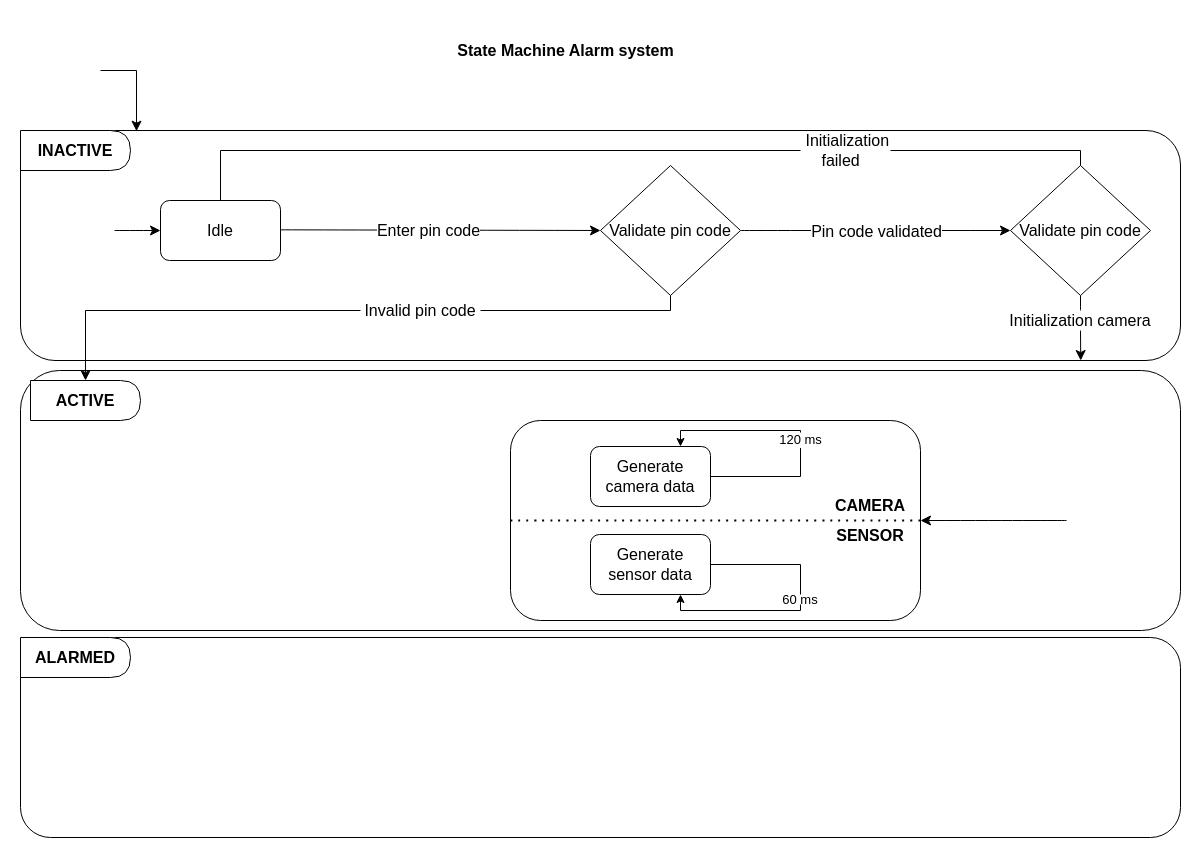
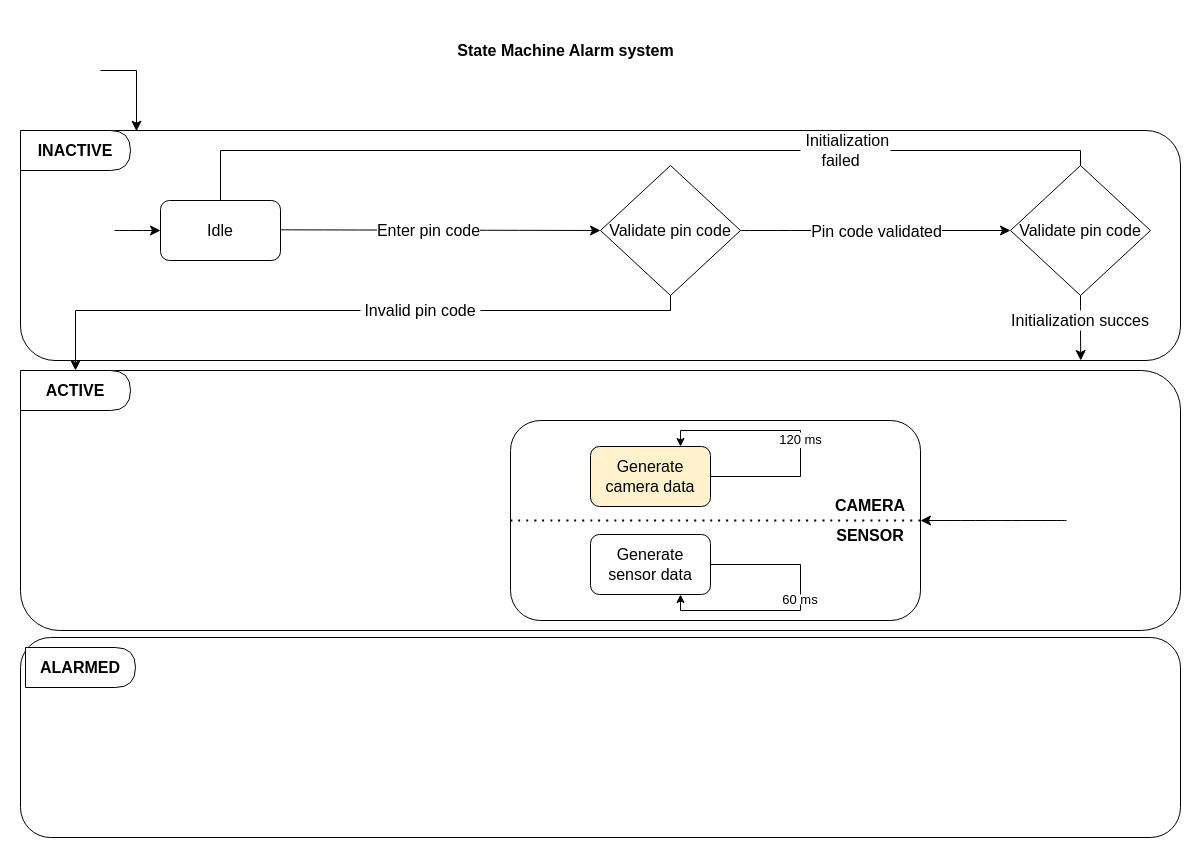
node "Initialization camera": label "Initialization camera" -> "Initialization succes"
node "ACTIVE": moved (86, 401) -> (76, 391)
node "Generate camera data": fillcolor #ffffff -> #fff2cc
node "ALARMED": moved (76, 658) -> (81, 668)
